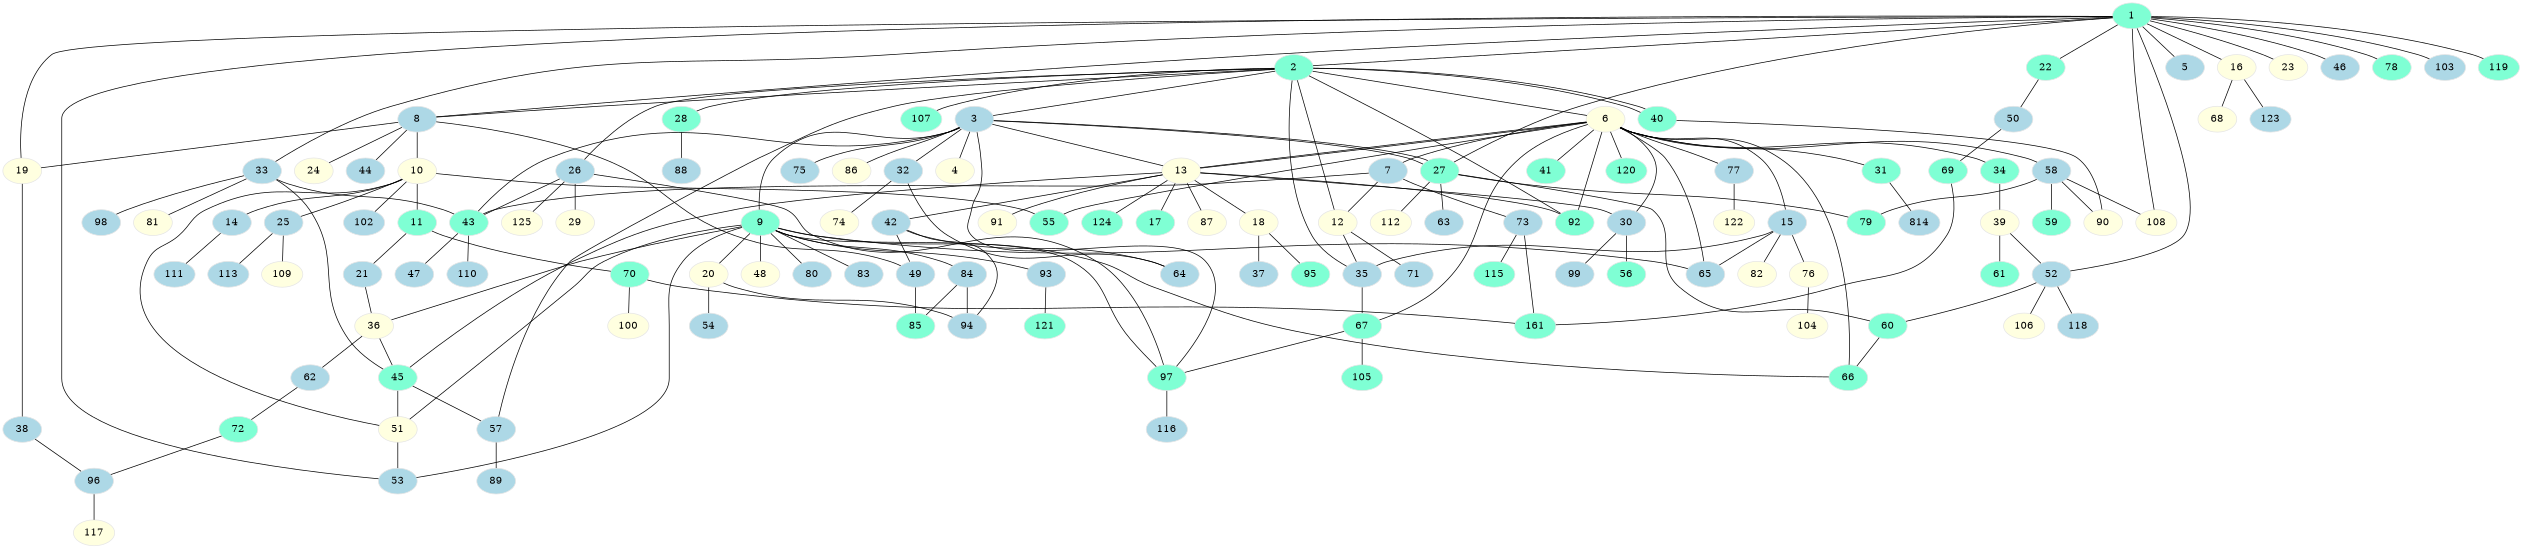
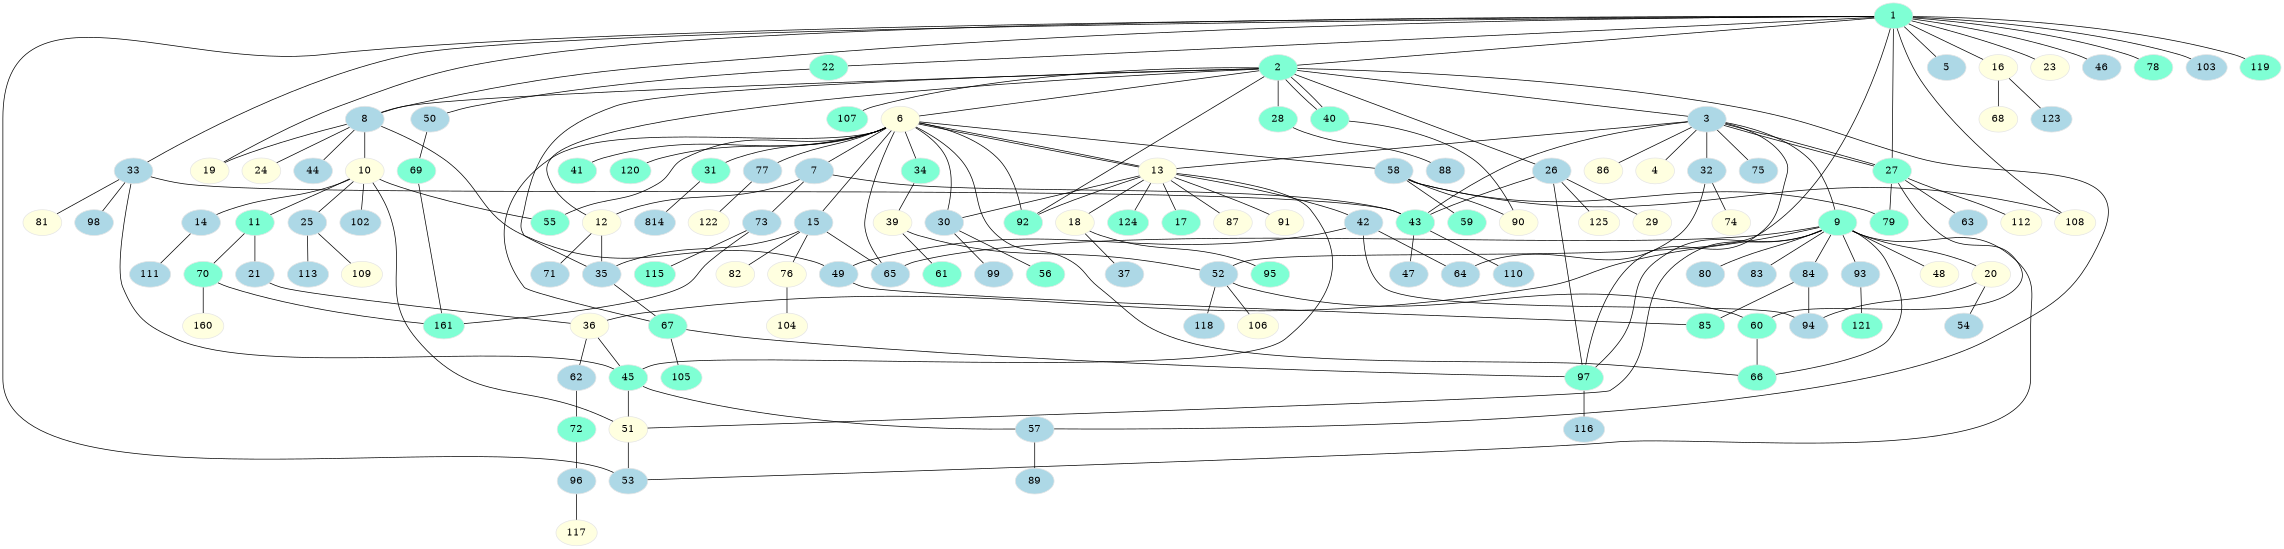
node "100": label "100" -> "160"
node "38": removed
